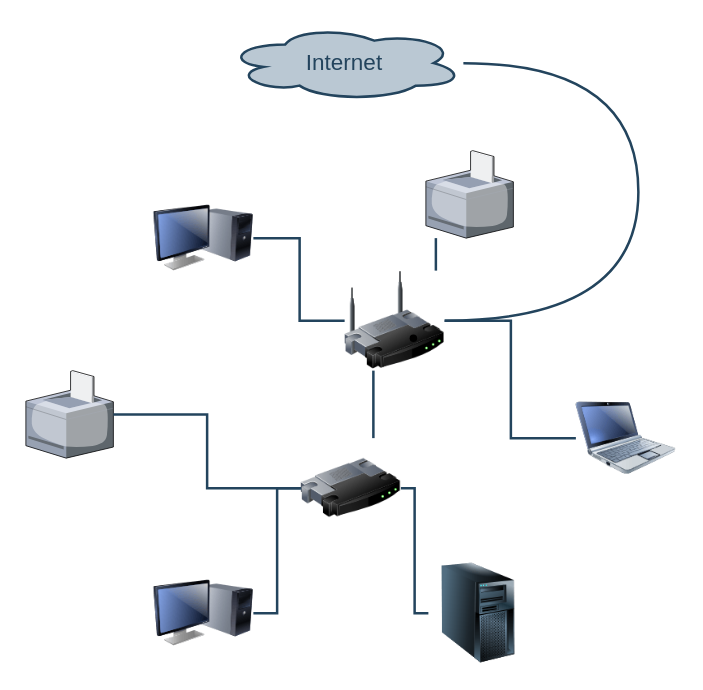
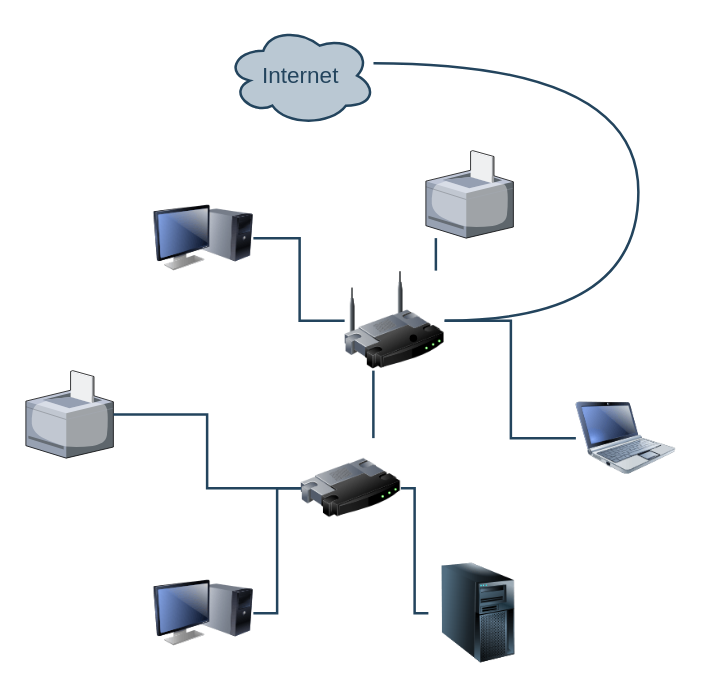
node "Internet": size 238x75 -> 150x100
